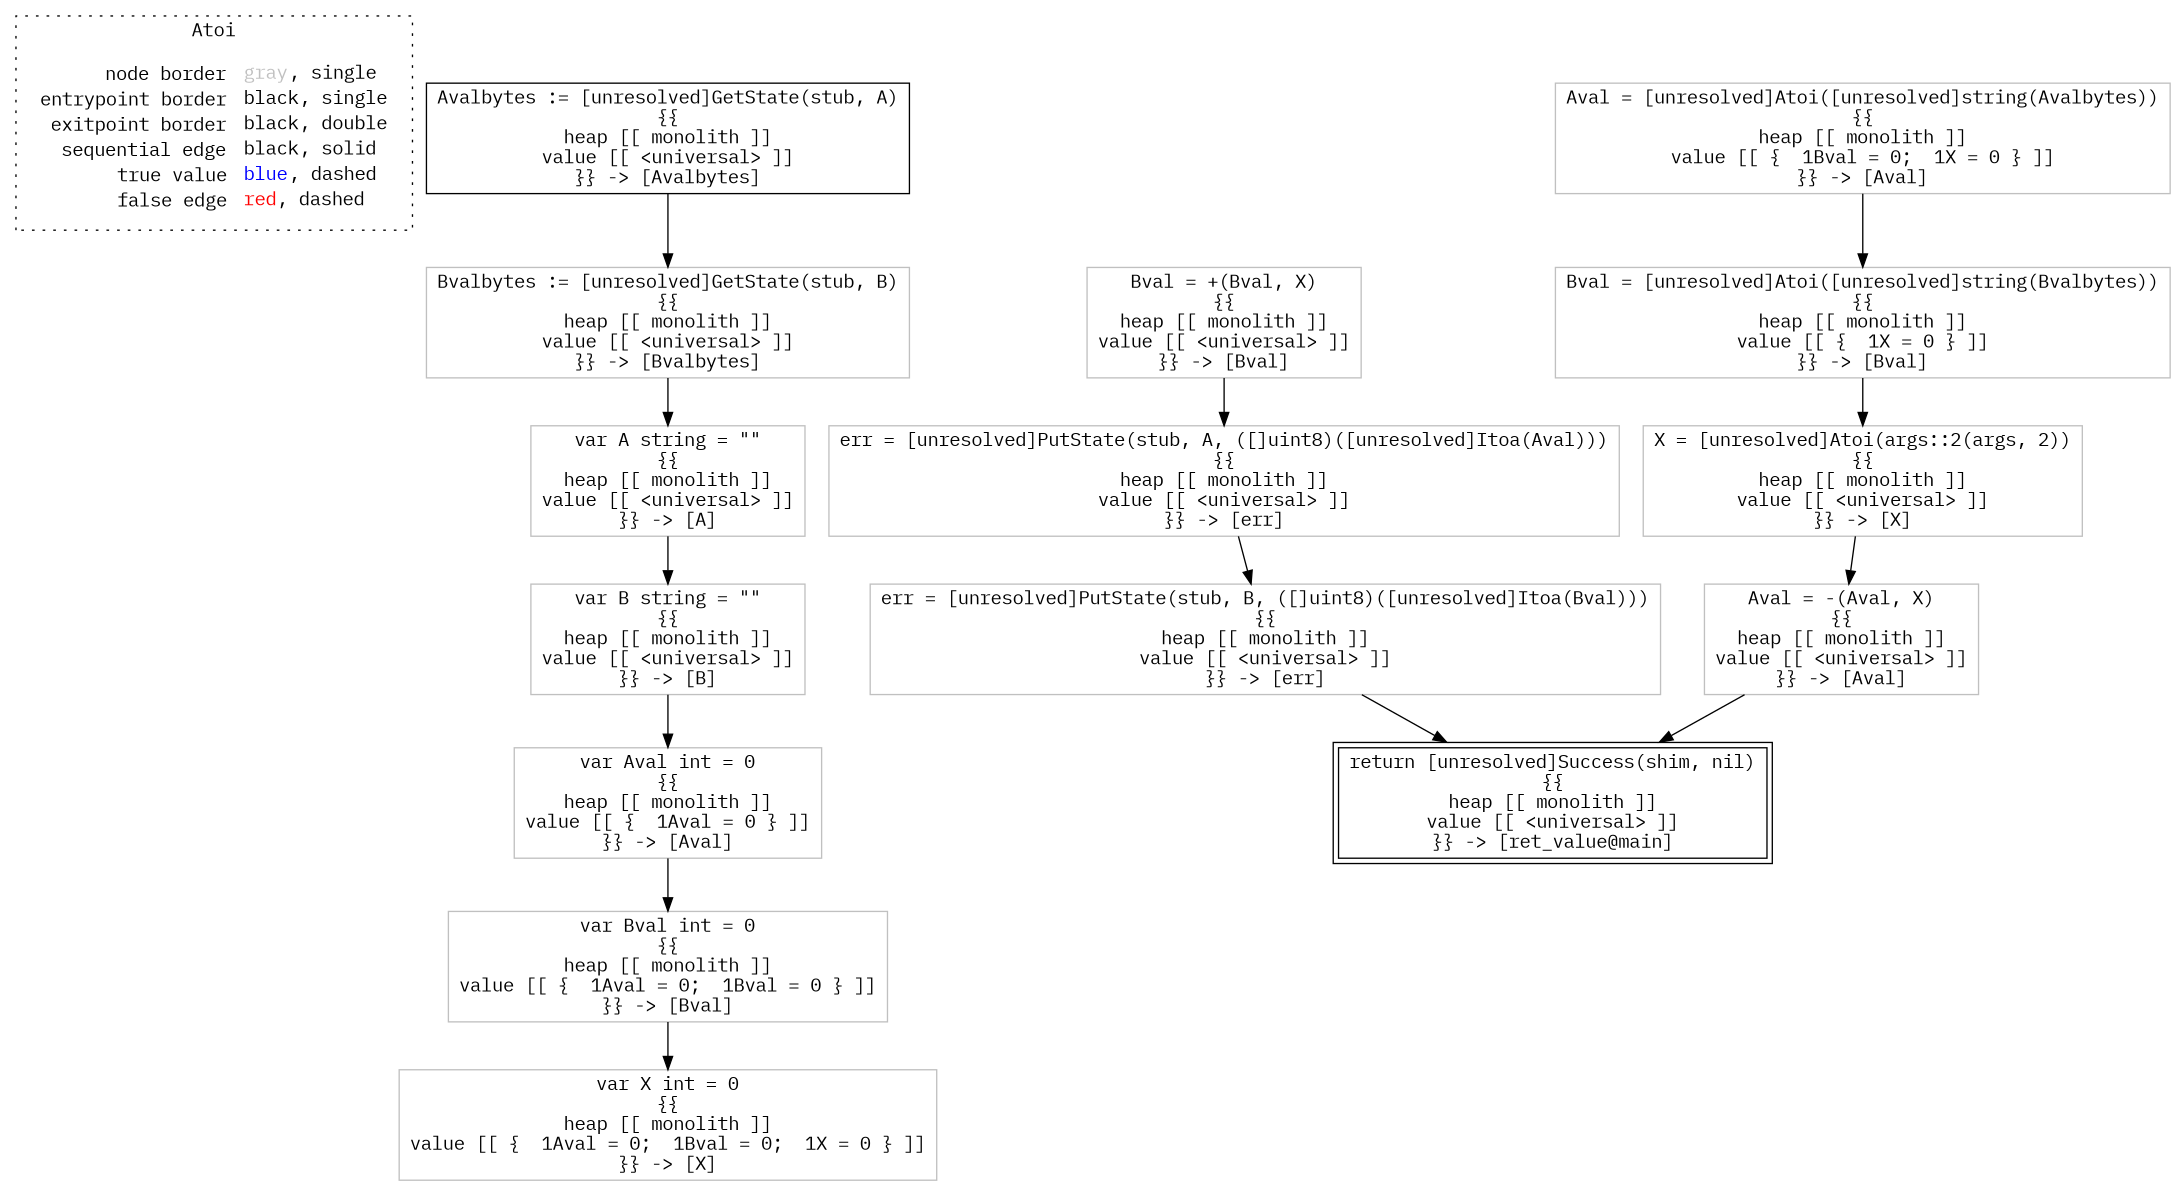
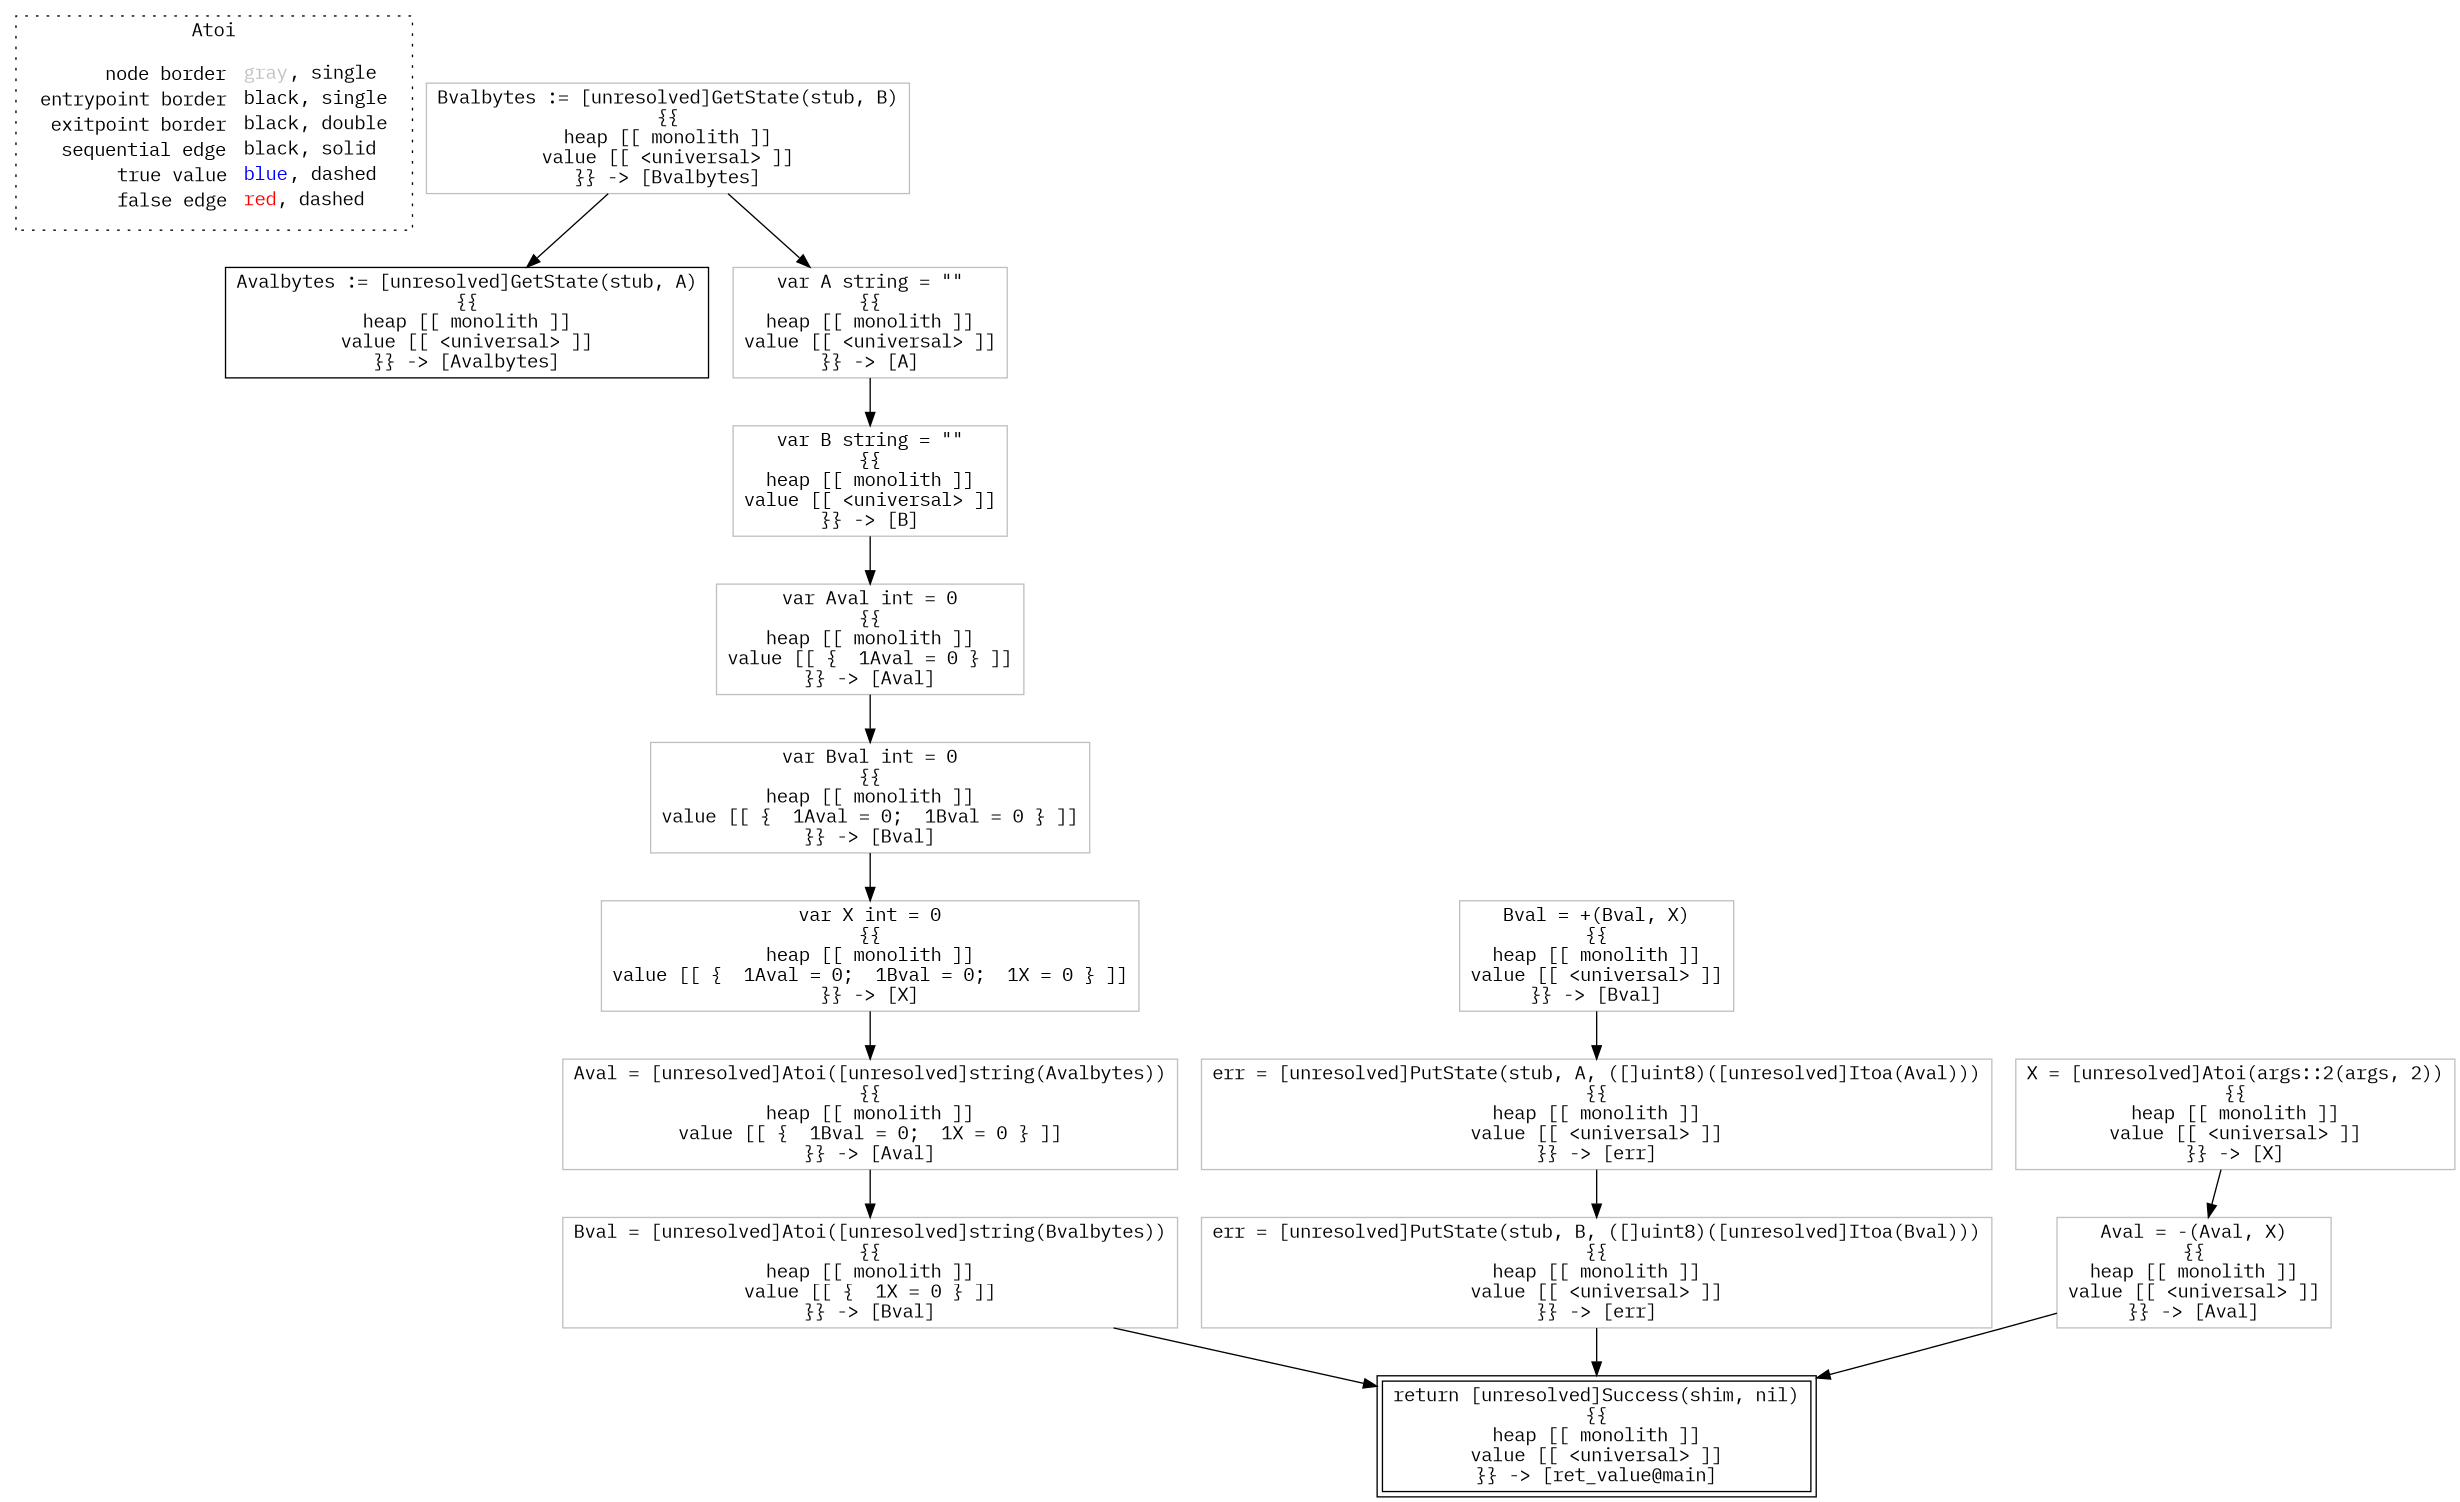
edge "Avalbytes := [unresolved]GetState(stub, A)" -> "Bvalbytes := [unresolved]GetState(stub, B)": reversed
edge "Bval = [unresolved]Atoi([unresolved]string(Bvalbytes))" -> "X = [unresolved]Atoi(args::2(args, 2))": now "Bval = [unresolved]Atoi([unresolved]string(Bvalbytes))" -> "return [unresolved]Success(shim, nil)"
edge "var X int = 0" -> "Aval = [unresolved]Atoi([unresolved]string(Avalbytes))": added
